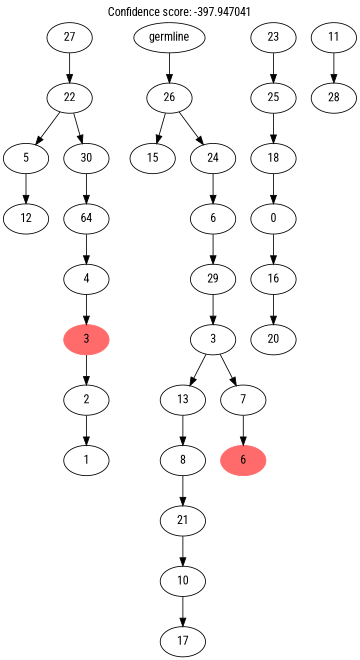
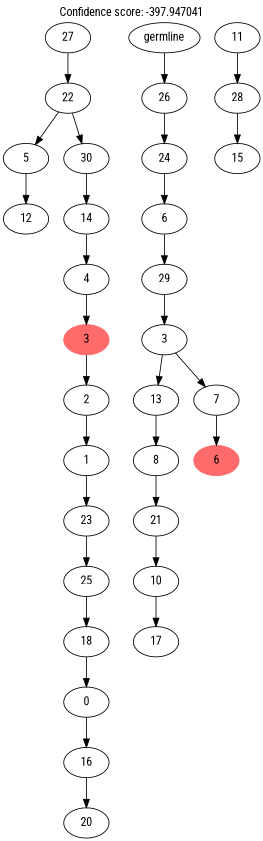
edge "26" -> "15": now "28" -> "15"
node "64": label "64" -> "14"
edge "1" -> "23": added
